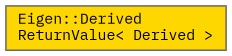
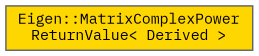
node "Eigen::Derived ReturnValue< Derived >": label "Eigen::Derived ReturnValue< Derived >" -> "Eigen::MatrixComplexPower ReturnValue< Derived >"
